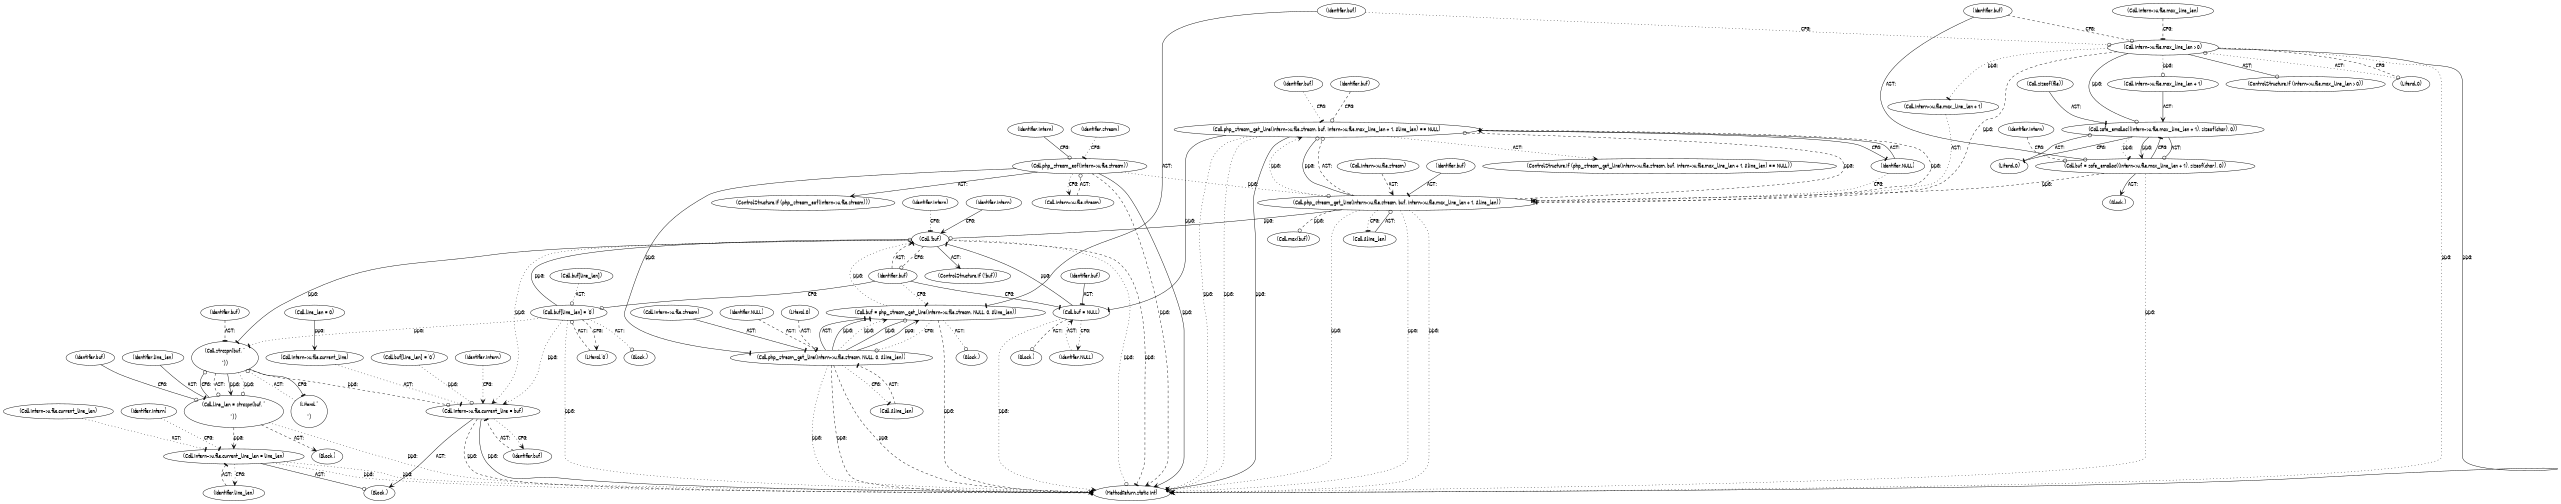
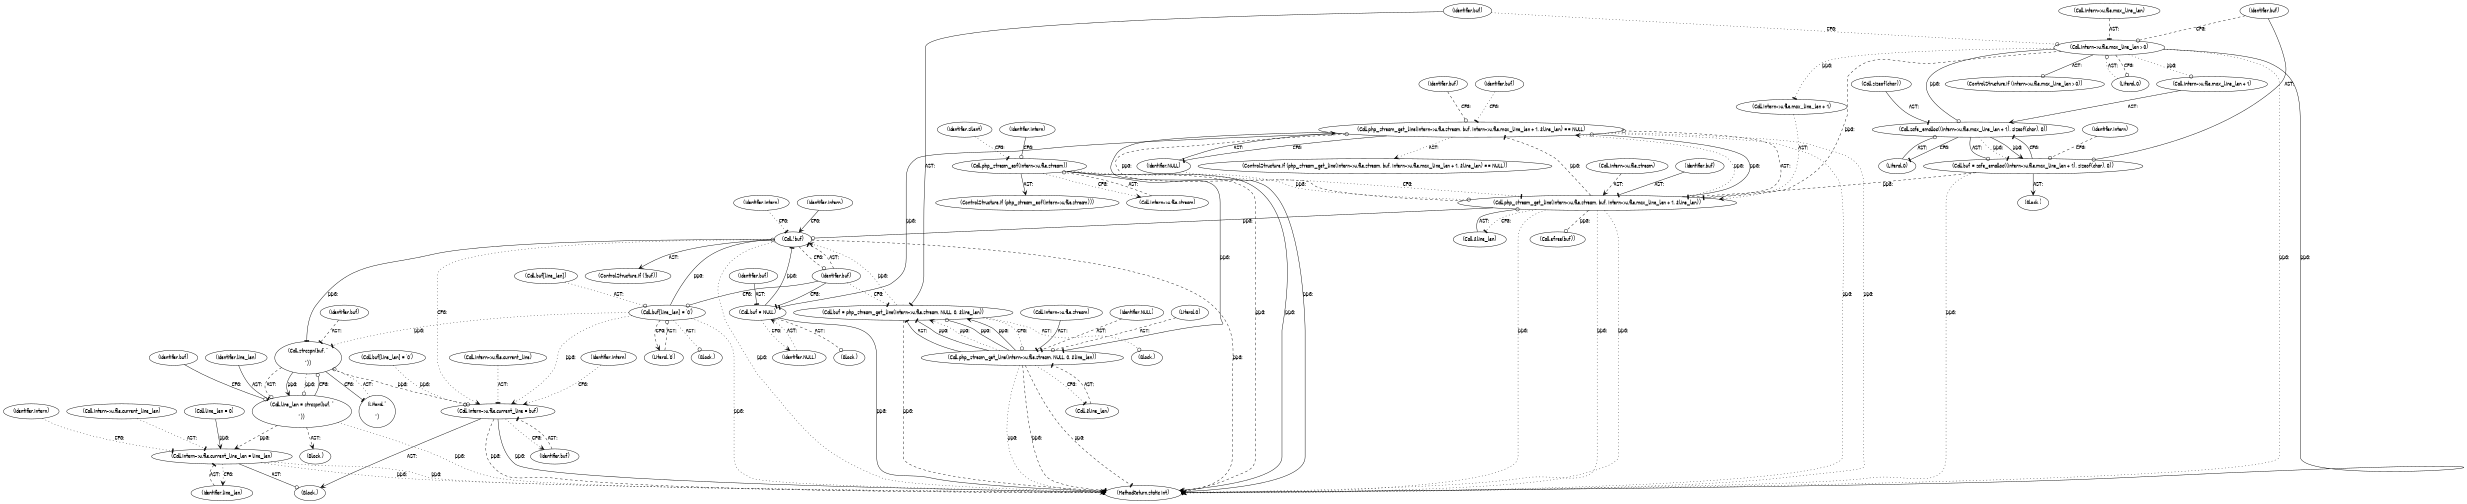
edge "(Call,intern->u.file.max_line_len)" -> "(Call,intern->u.file.max_line_len > 0)": label "CFG: " -> "AST: "
node "(Call,sizeof(file))": label "(Call,sizeof(file))" -> "(Call,sizeof(char))"
node "(Identifier,stream)": label "(Identifier,stream)" -> "(Identifier,silent)"
node "(Call,max(buf))": label "(Call,max(buf))" -> "(Call,efree(buf))"
edge "(Call,!buf)" -> "(Call,intern->u.file.current_line = buf)": label "DDG: " -> "CFG: "
edge "(Call,line_len = 0)" -> "(Call,intern->u.file.current_line)": now "(Call,line_len = 0)" -> "(Call,intern->u.file.current_line_len = line_len)"
edge "(Call,buf = NULL)" -> "(MethodReturn,static int)": style dotted -> solid
